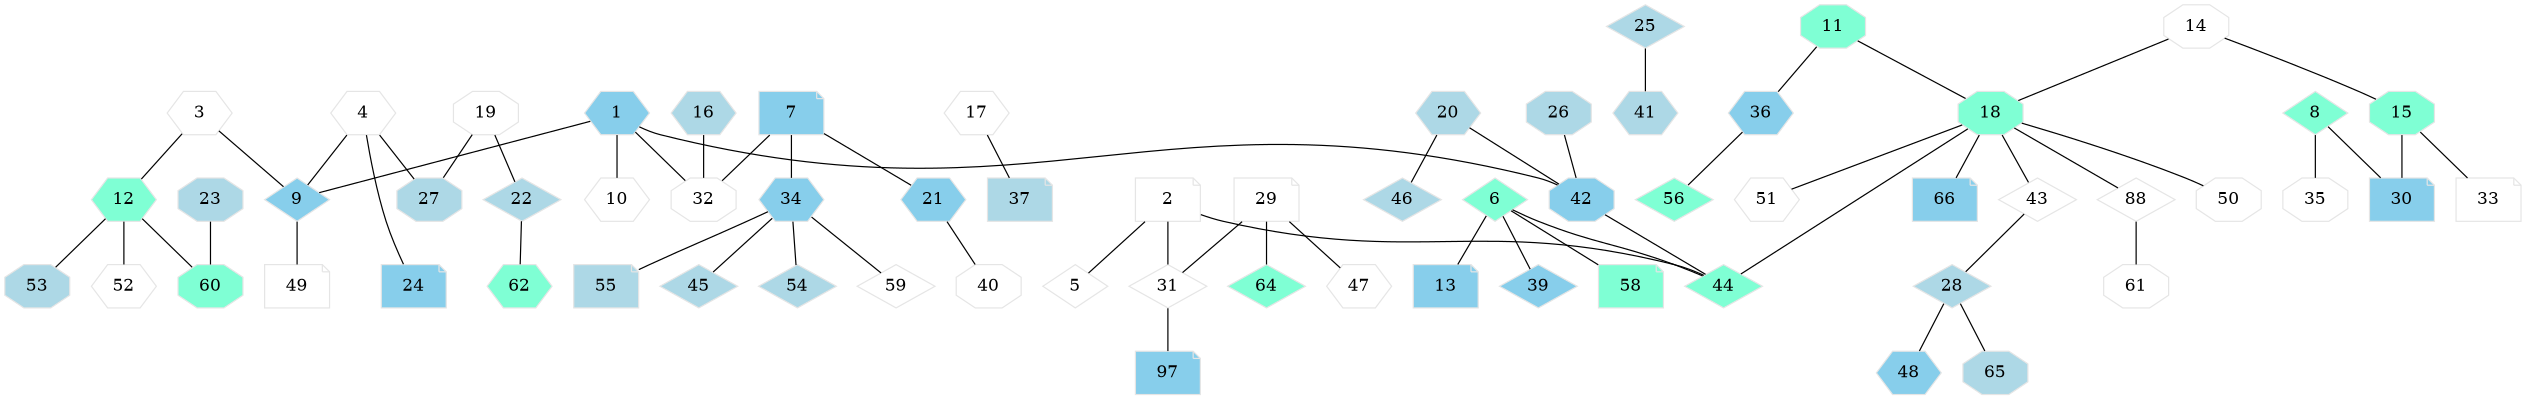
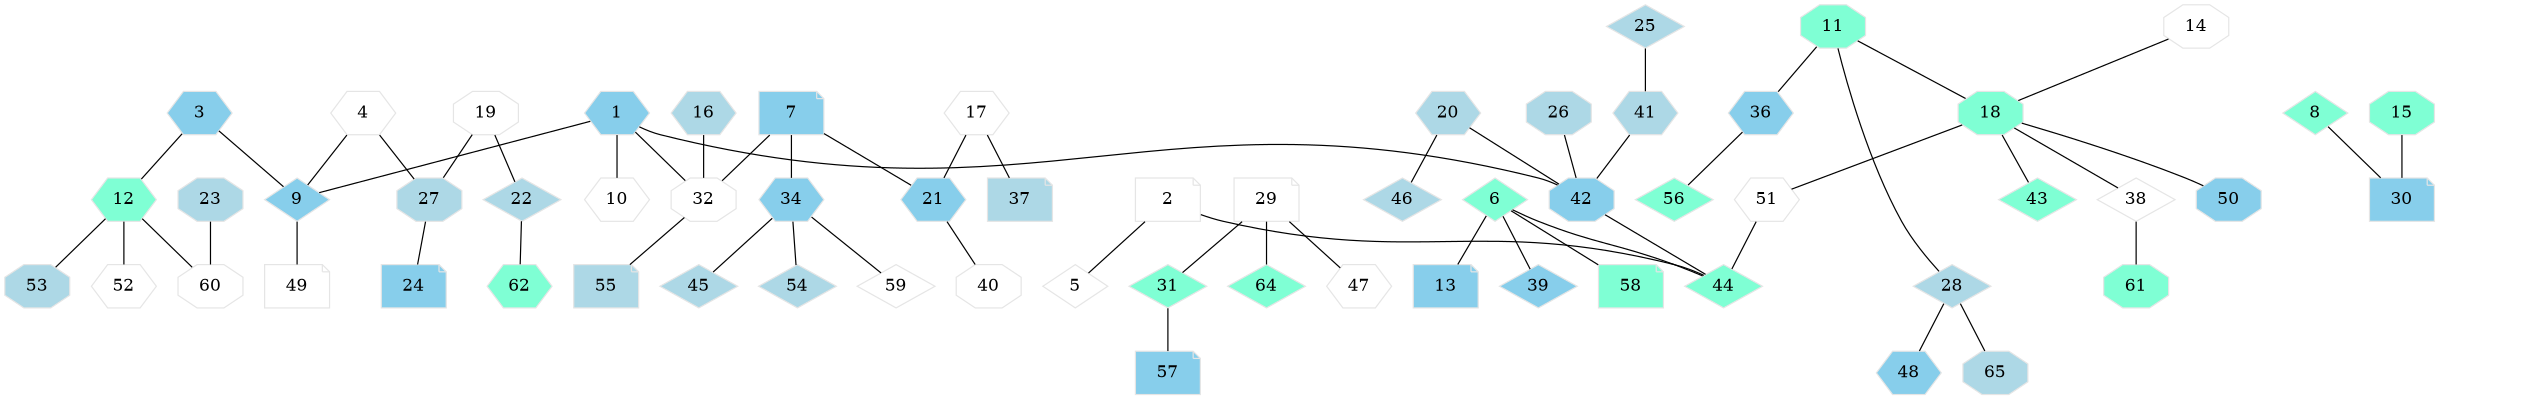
edge "14" -- "15": removed
node "3": fillcolor white -> skyblue
edge "17" -- "21": added
edge "41" -- "42": added
node "66": removed
node "43": fillcolor white -> aquamarine
node "88": label "88" -> "38"
node "50": fillcolor white -> skyblue
node "35": removed
node "33": removed
edge "4" -- "24": now "27" -- "24"
edge "18" -- "44": now "51" -- "44"
edge "34" -- "55": now "32" -- "55"
edge "2" -- "31": removed
edge "43" -- "28": now "11" -- "28"
node "60": fillcolor aquamarine -> white
node "31": fillcolor white -> aquamarine
node "61": fillcolor white -> aquamarine
node "97": label "97" -> "57"
